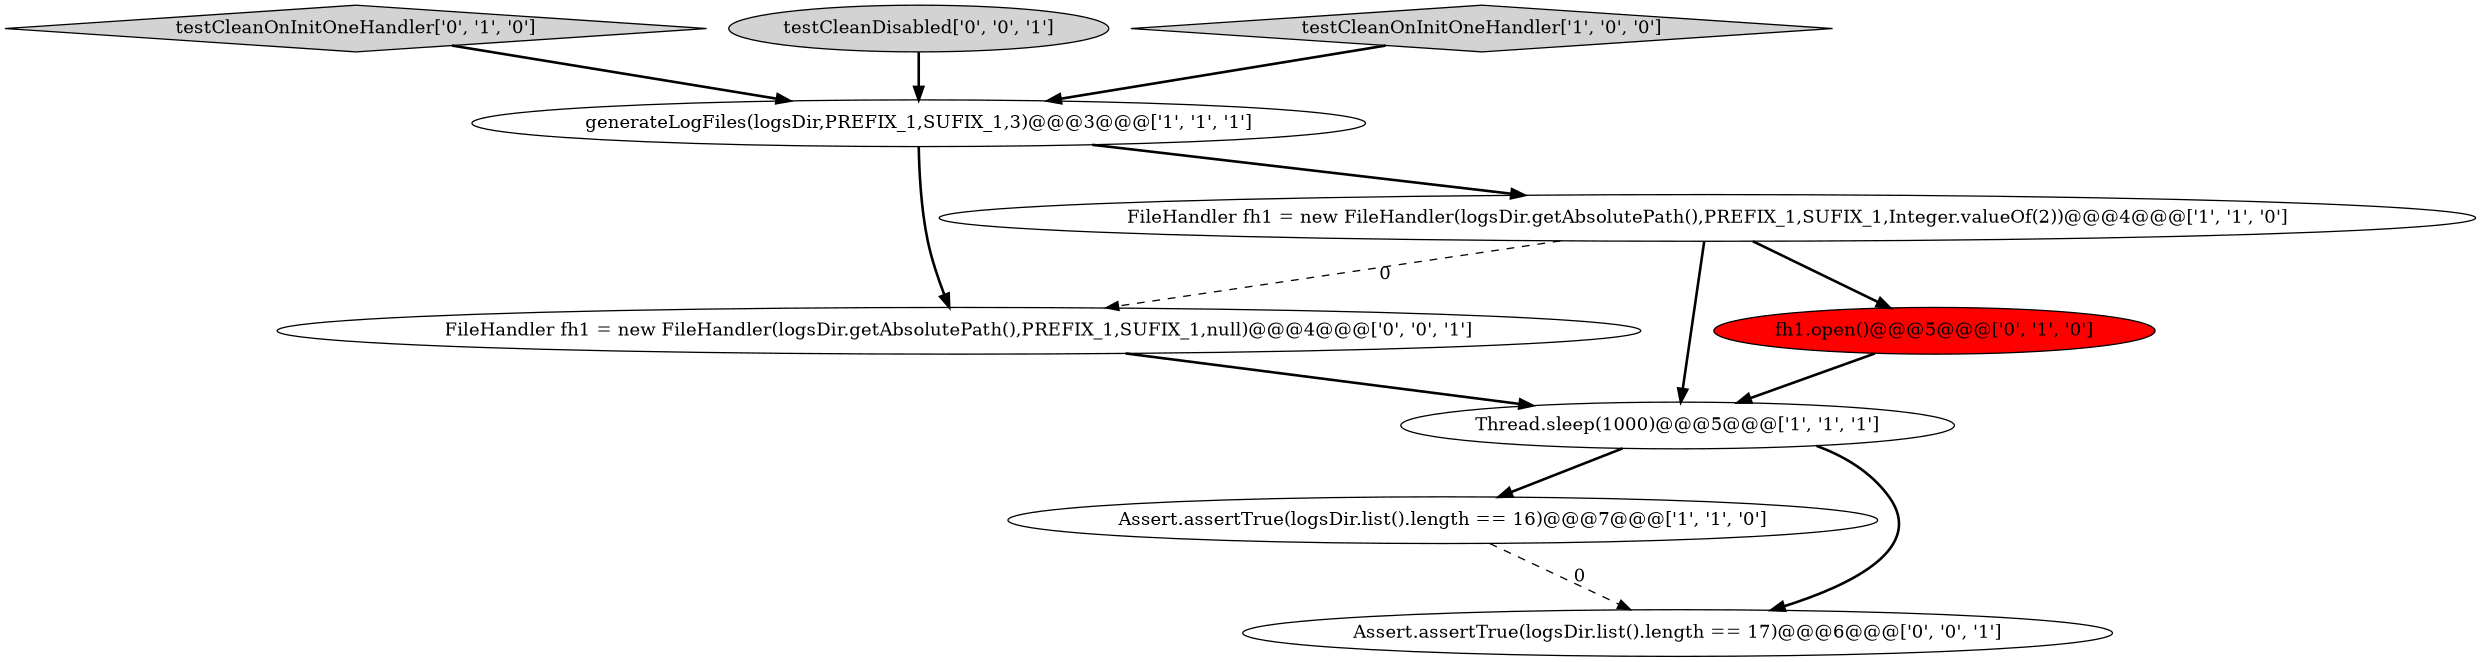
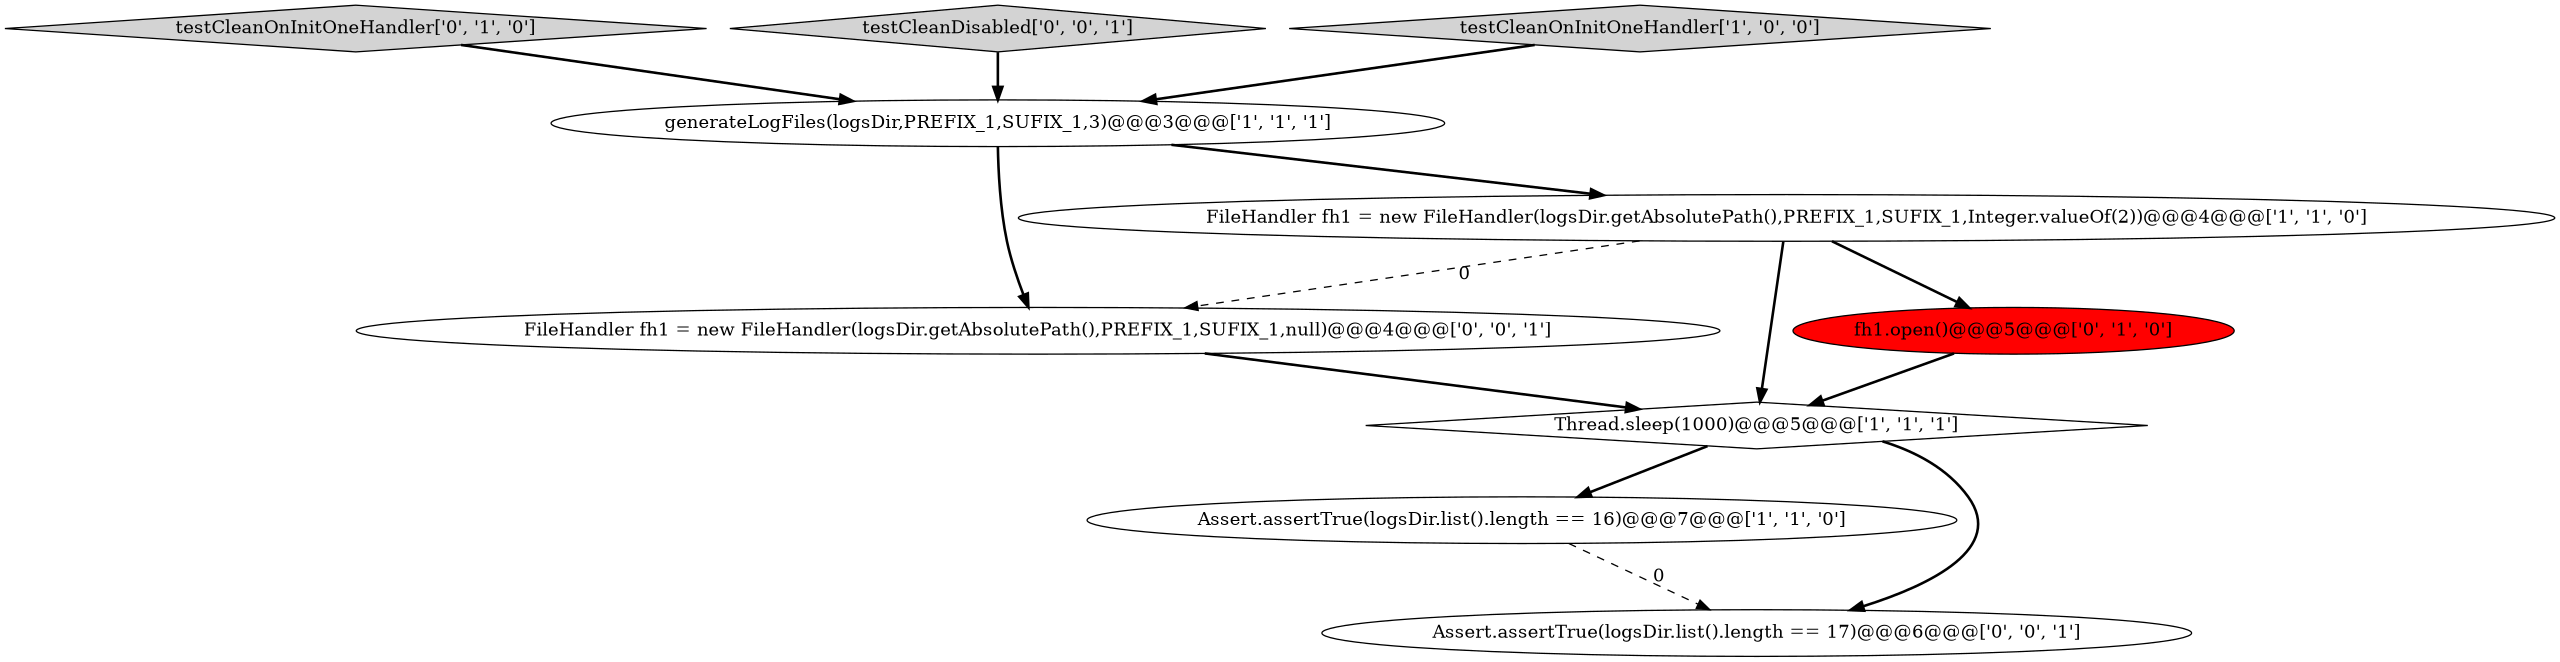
node "testCleanDisabled['0', '0', '1']": shape ellipse -> diamond
node "Thread.sleep(1000)@@@5@@@['1', '1', '1']": shape ellipse -> diamond
